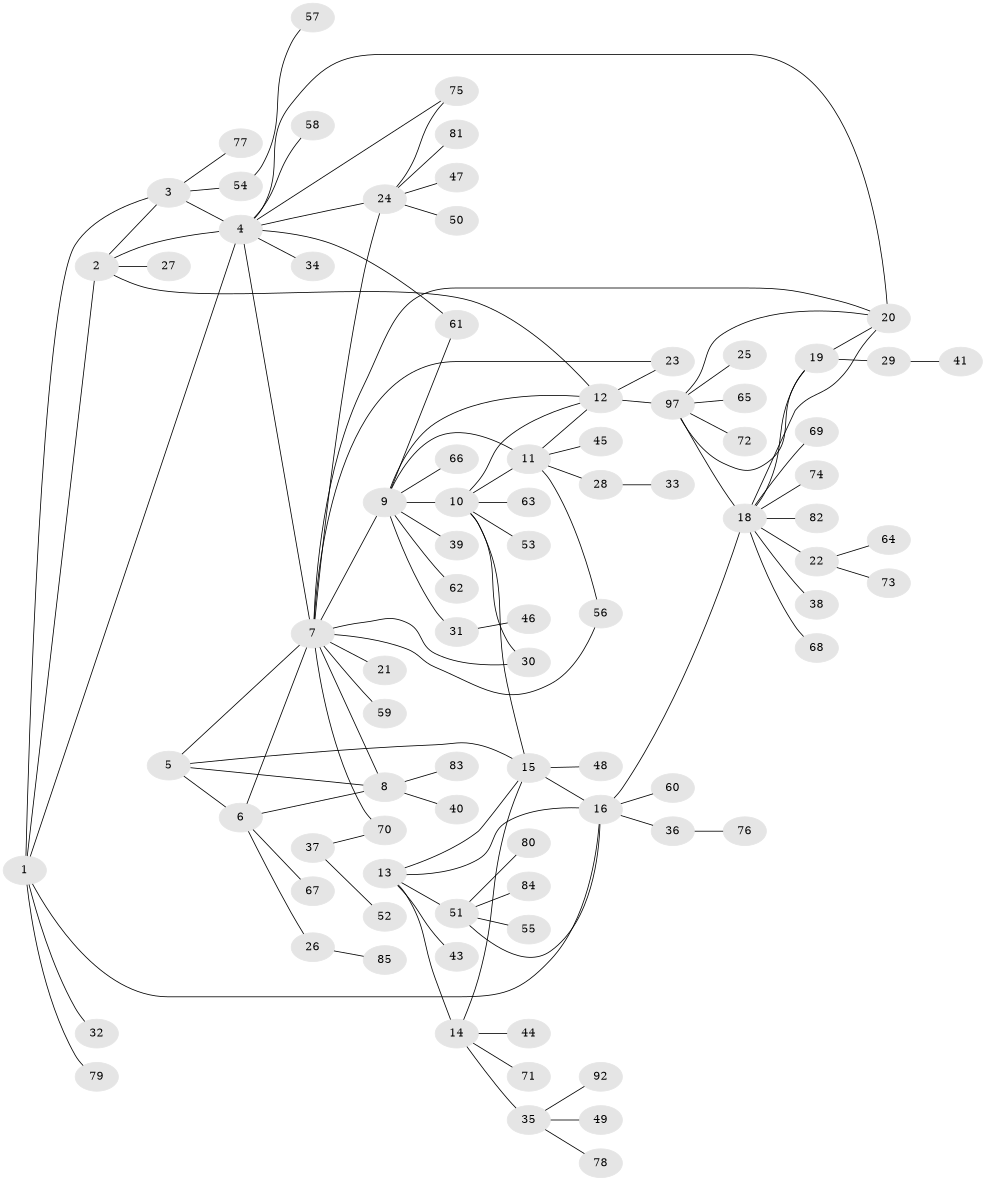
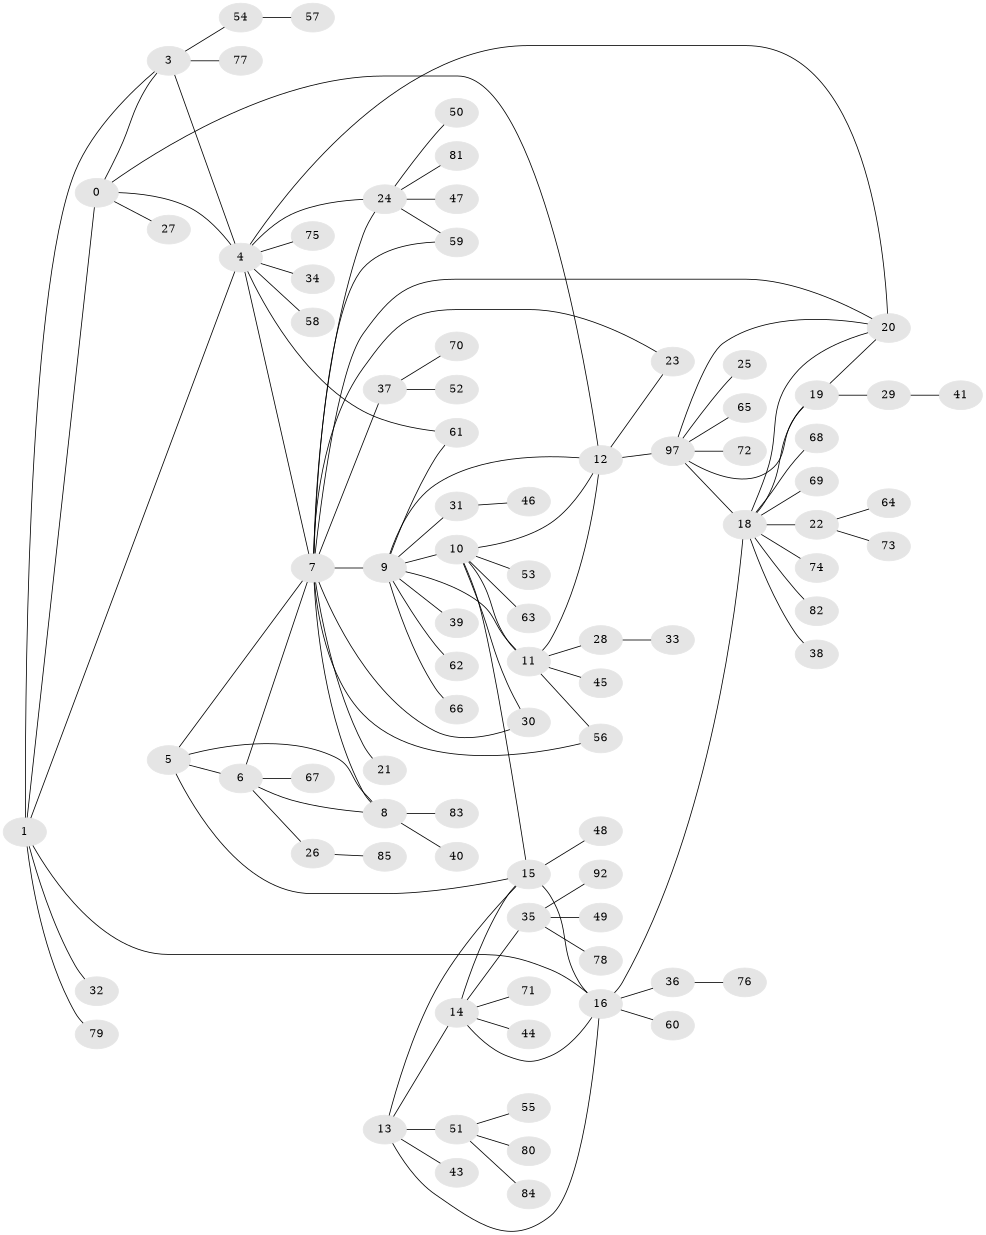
edge "75" -- "24": now "59" -- "24"
node "2": label "2" -> "0"
edge "7" -- "70": now "7" -- "37"
edge "16" -- "51": now "16" -- "14"
